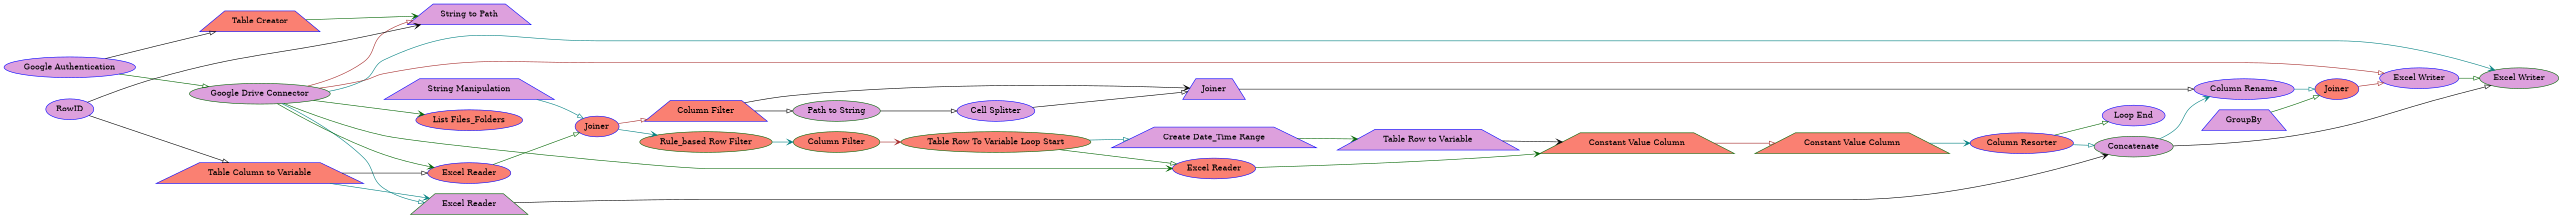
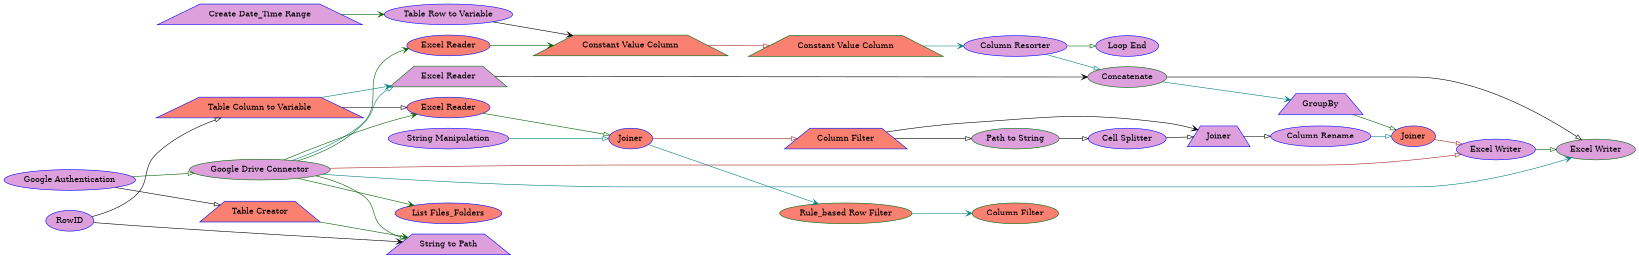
edge "Google Drive Connector" -> "String to Path": color brown -> darkgreen
node "String Manipulation": shape trapezium -> ellipse
edge "Concatenate" -> "Column Rename": now "Concatenate" -> "GroupBy"
node "Table Row to Variable": shape trapezium -> ellipse
node "Table Row To Variable Loop Start": removed
node "Column Resorter": fillcolor salmon -> plum
